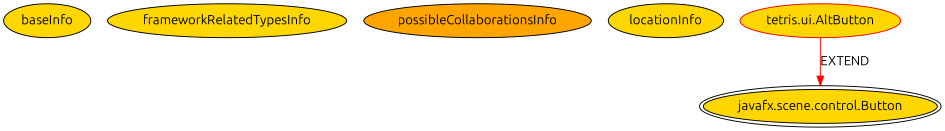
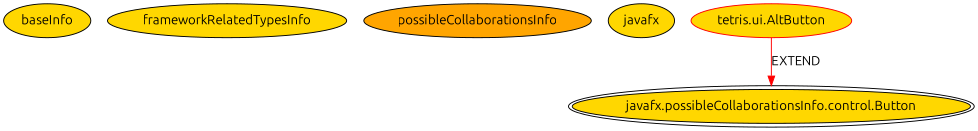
node "locationInfo": label "locationInfo" -> "javafx"
node "javafx.scene.control.Button": label "javafx.scene.control.Button" -> "javafx.possibleCollaborationsInfo.control.Button"
